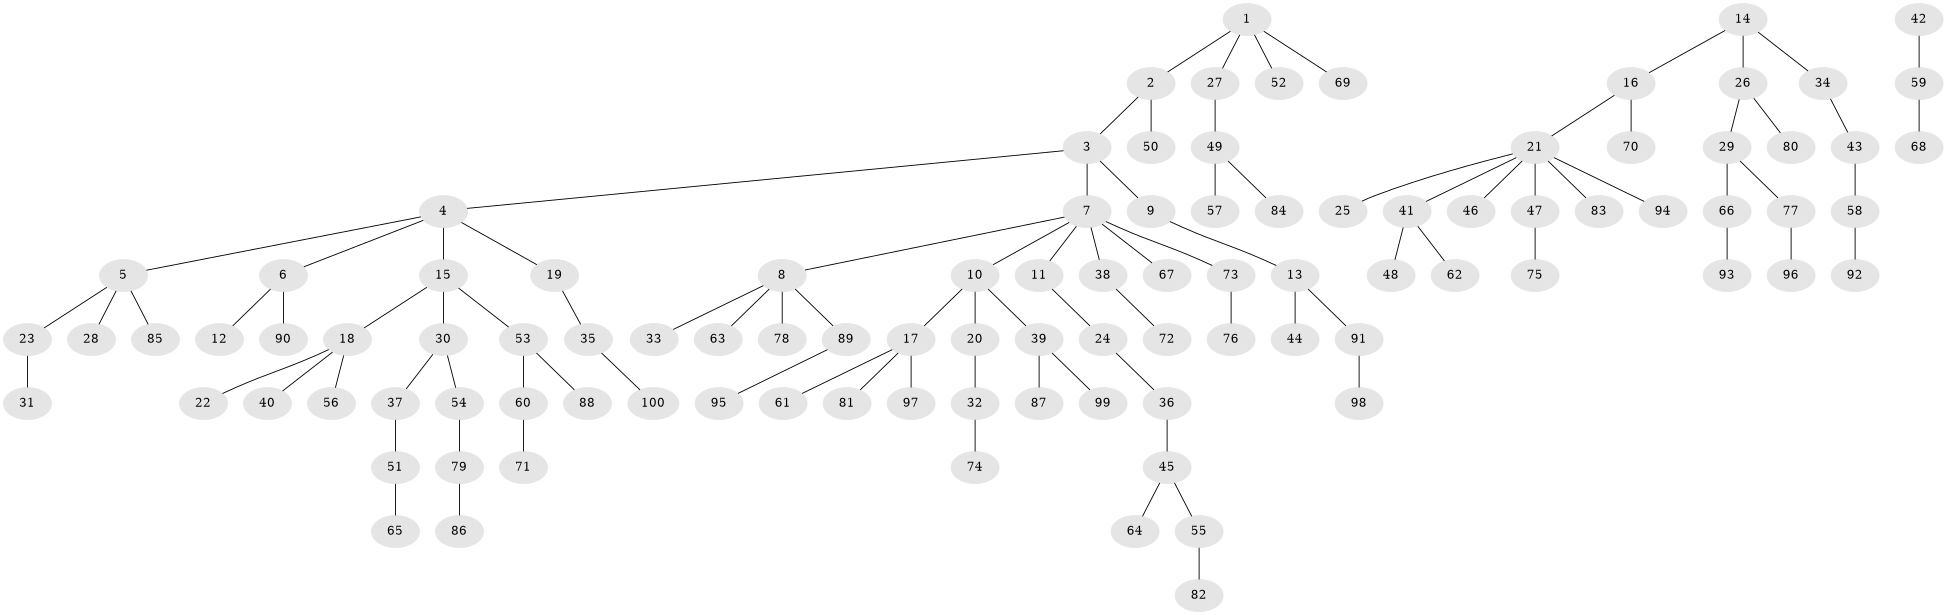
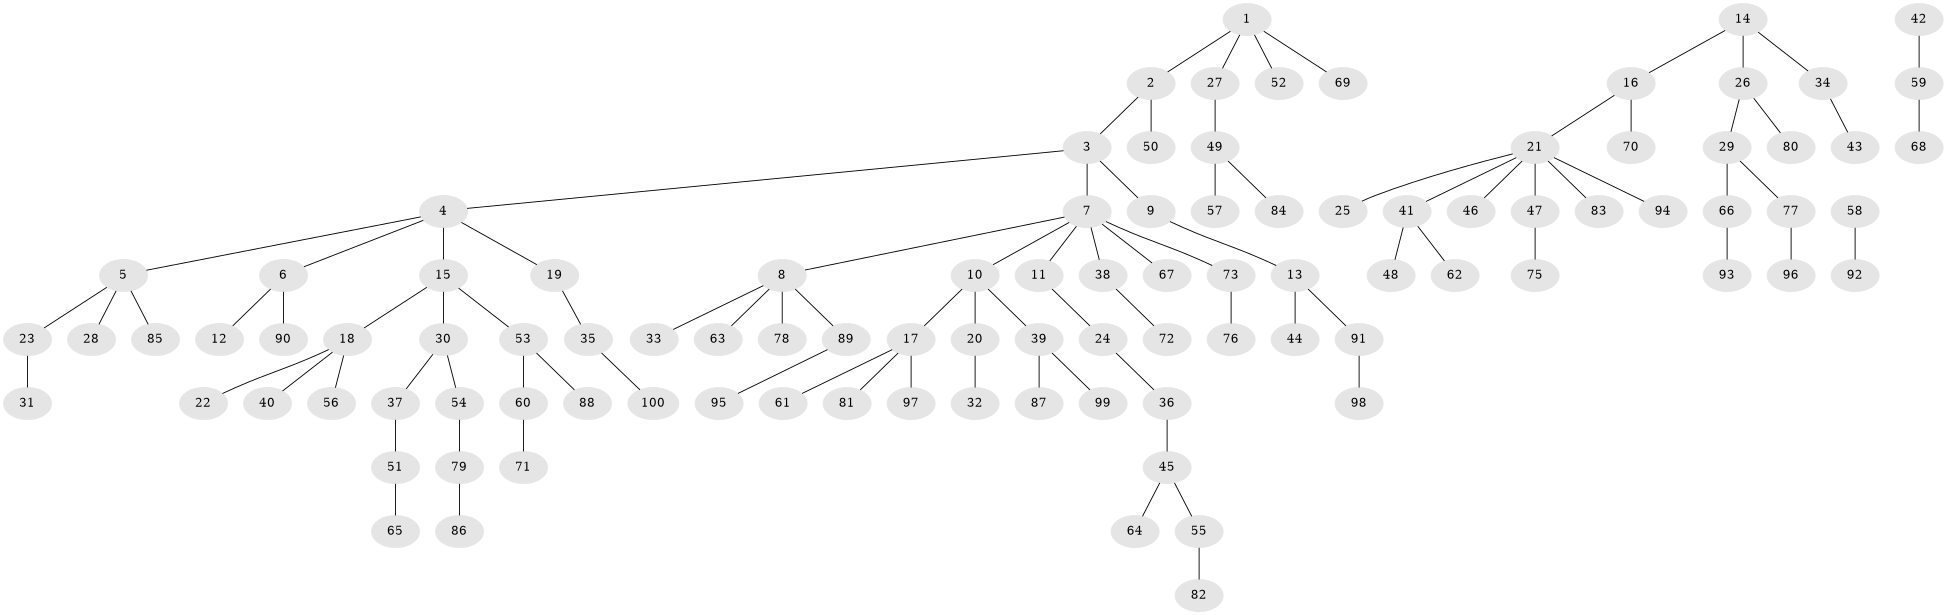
edge "43" -- "58": removed
node "74": removed
